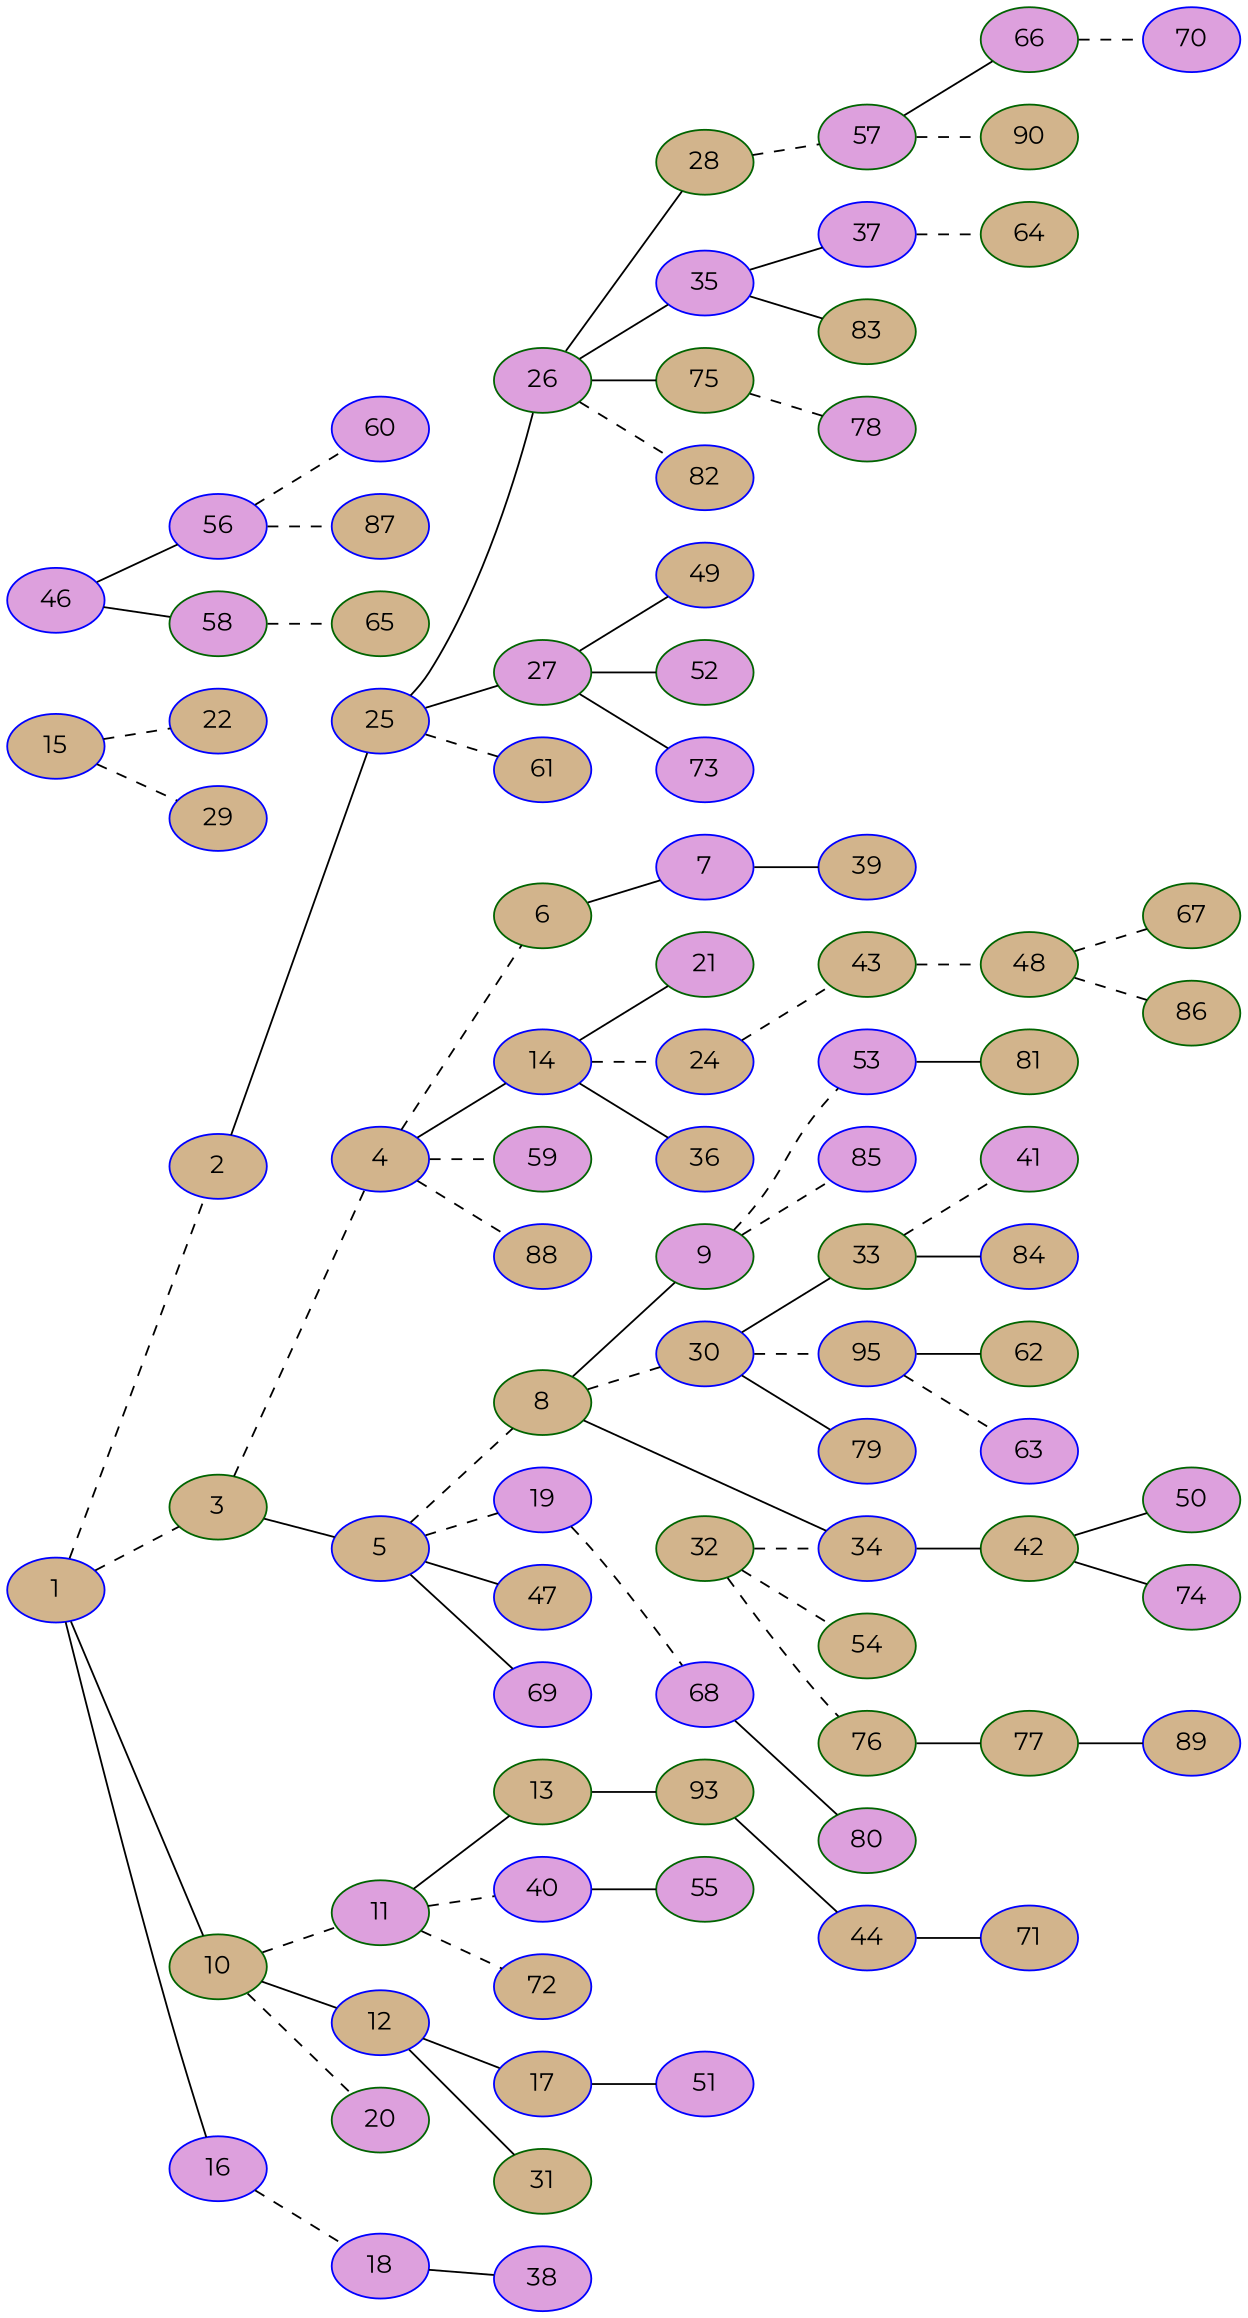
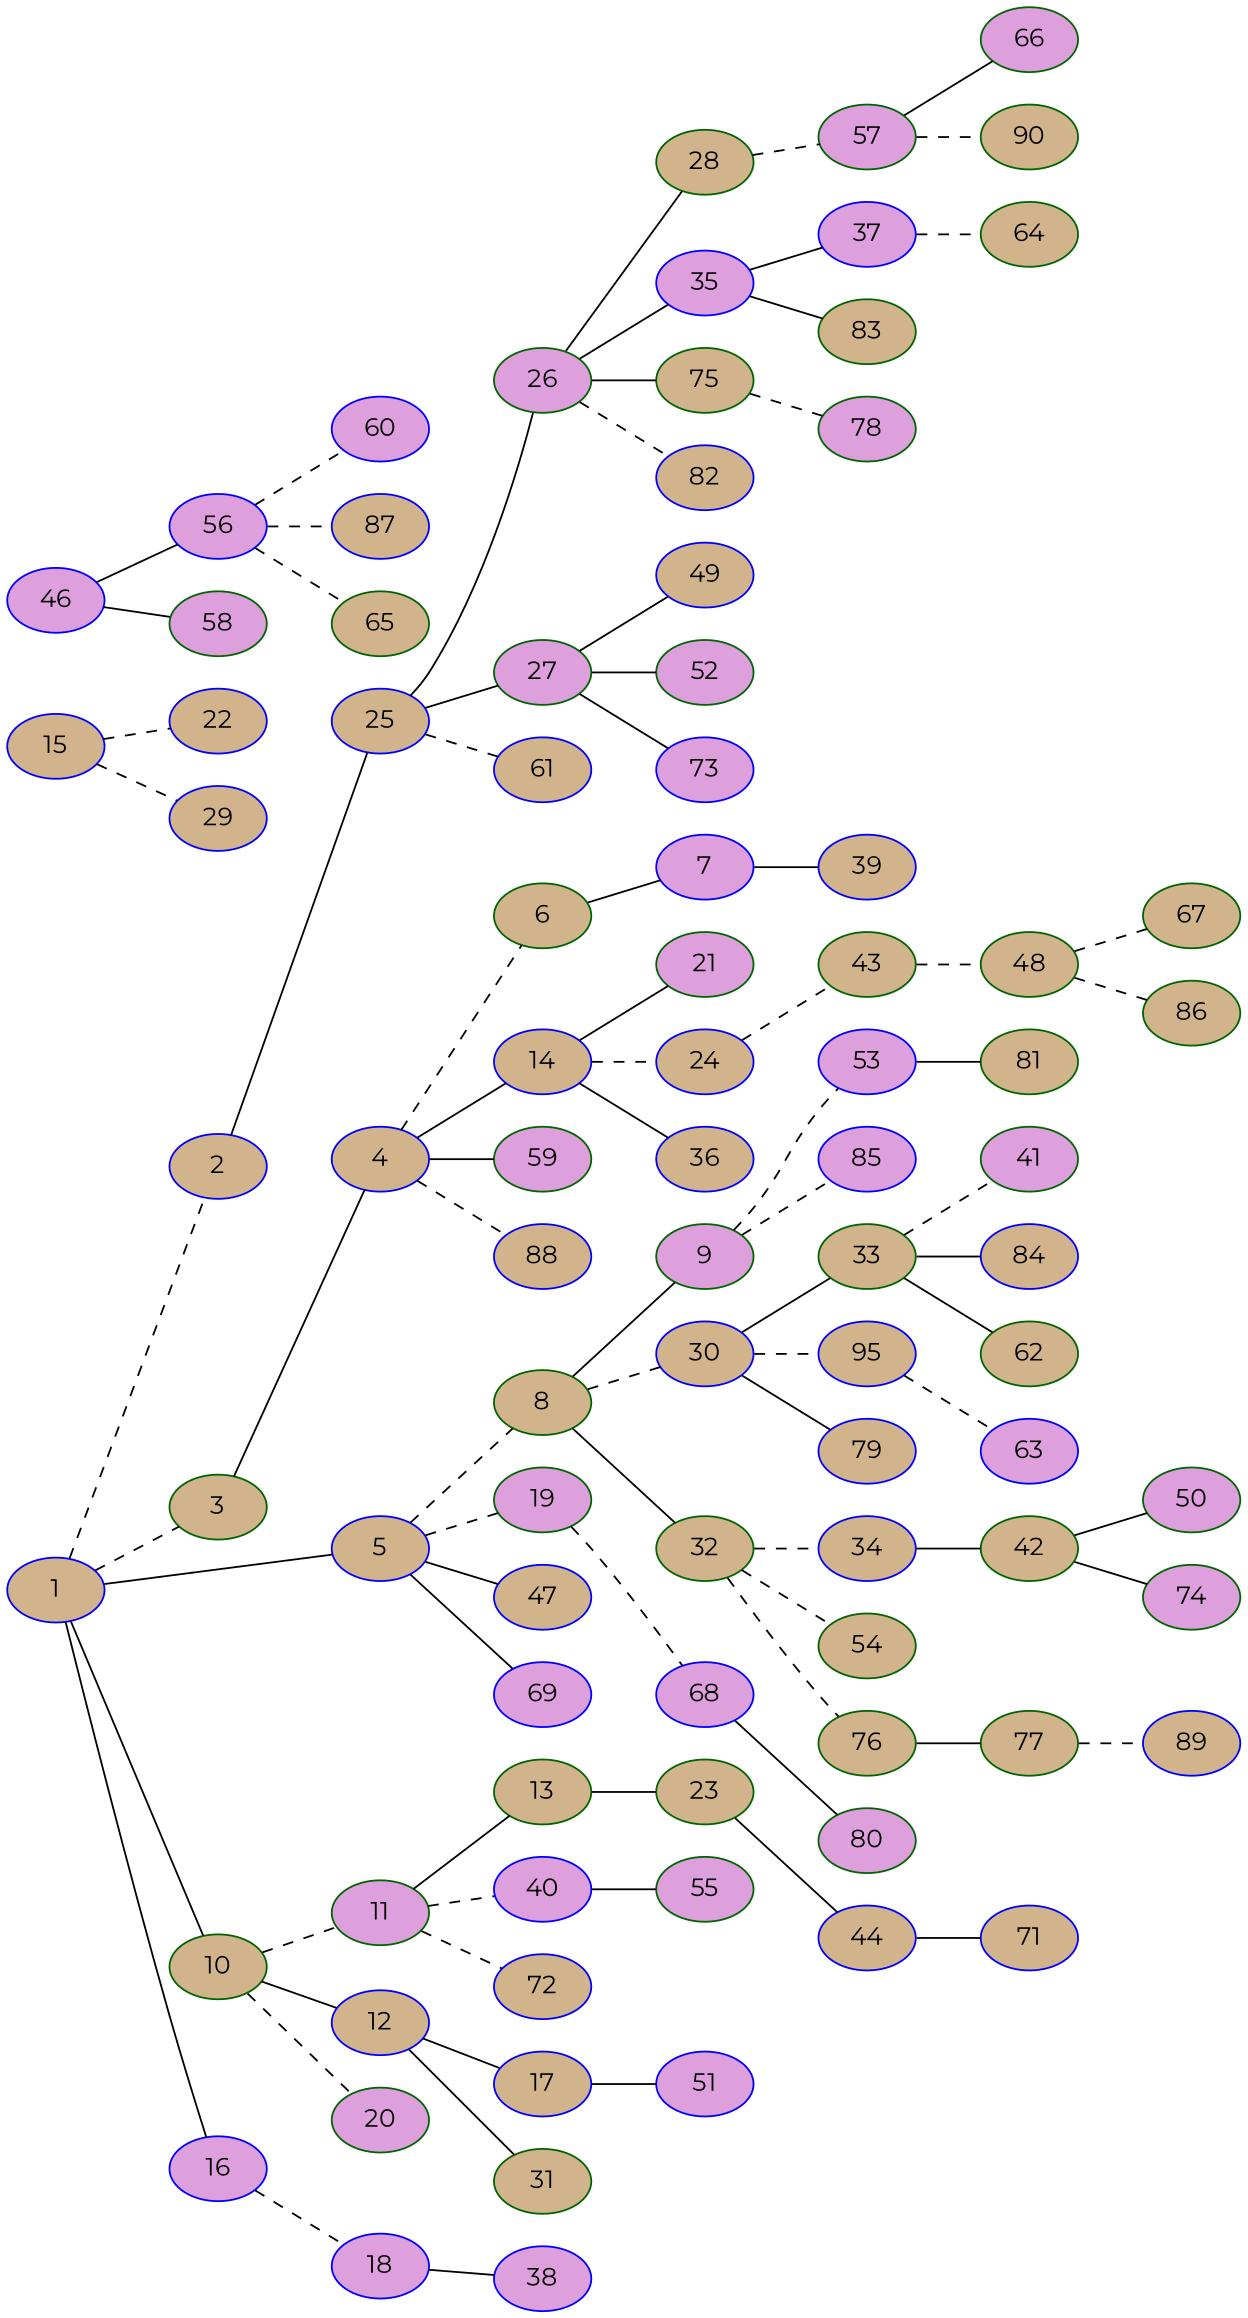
node "70": removed
edge "58" -- "65": now "56" -- "65"
edge "4" -- "59": style dashed -> solid
edge "4" -- "3": style dashed -> solid
edge "95" -- "62": now "33" -- "62"
edge "8" -- "34": now "8" -- "32"
node "19": color blue -> darkgreen
edge "3" -- "5": now "1" -- "5"
edge "77" -- "89": style solid -> dashed
node "93": label "93" -> "23"
